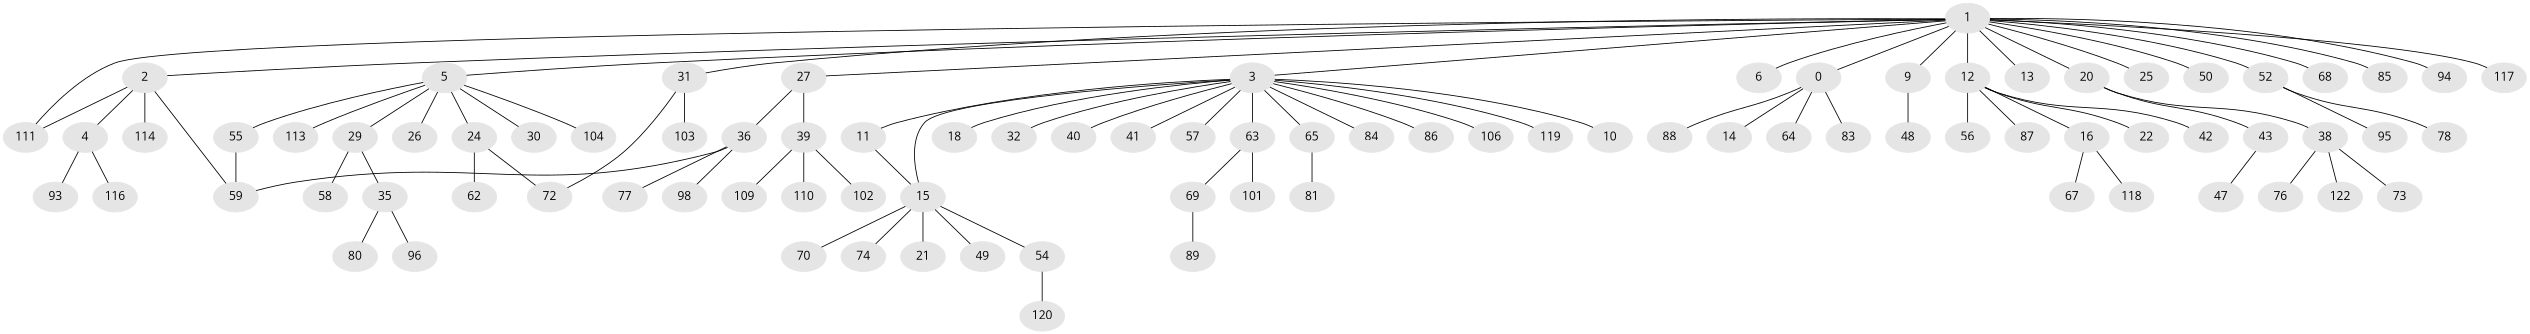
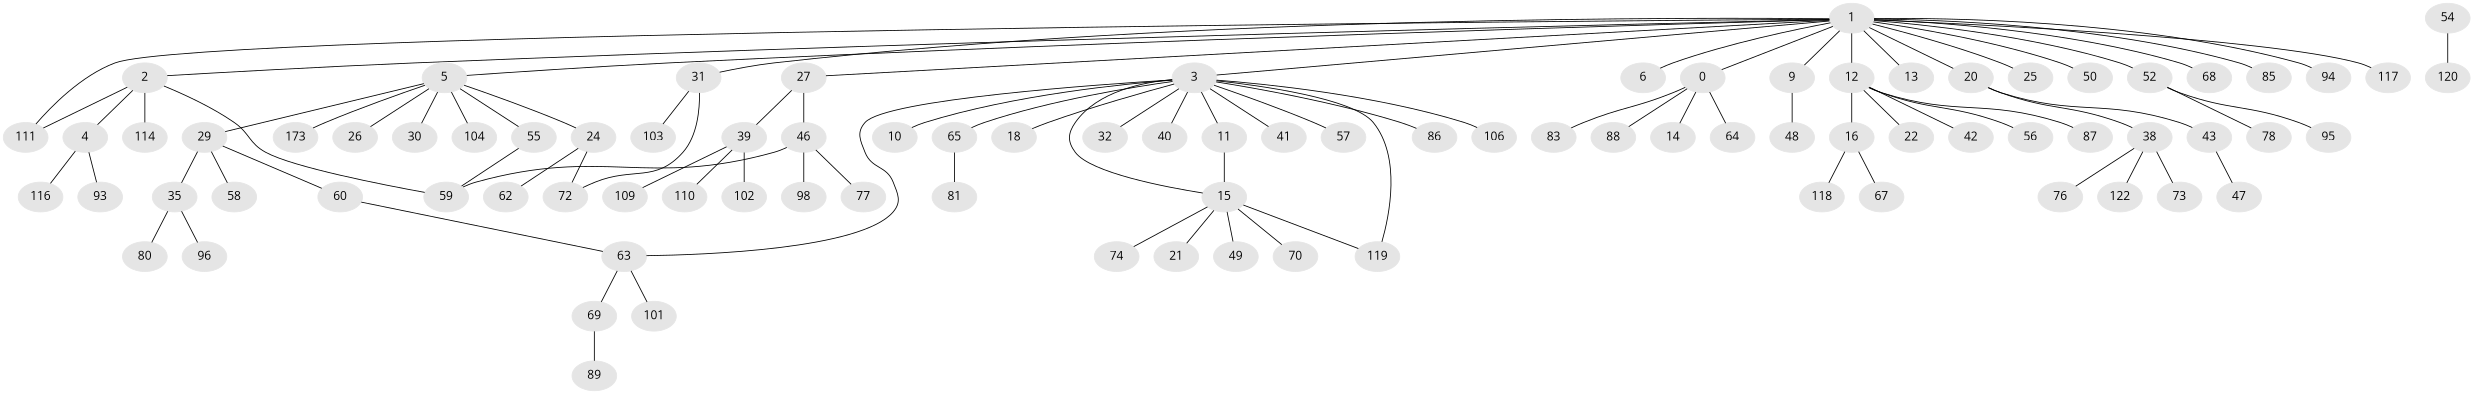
node "113": label "113" -> "173"
node "36": label "36" -> "46"
node "84": removed
node "60": added
edge "15" -- "54": now "15" -- "119"
